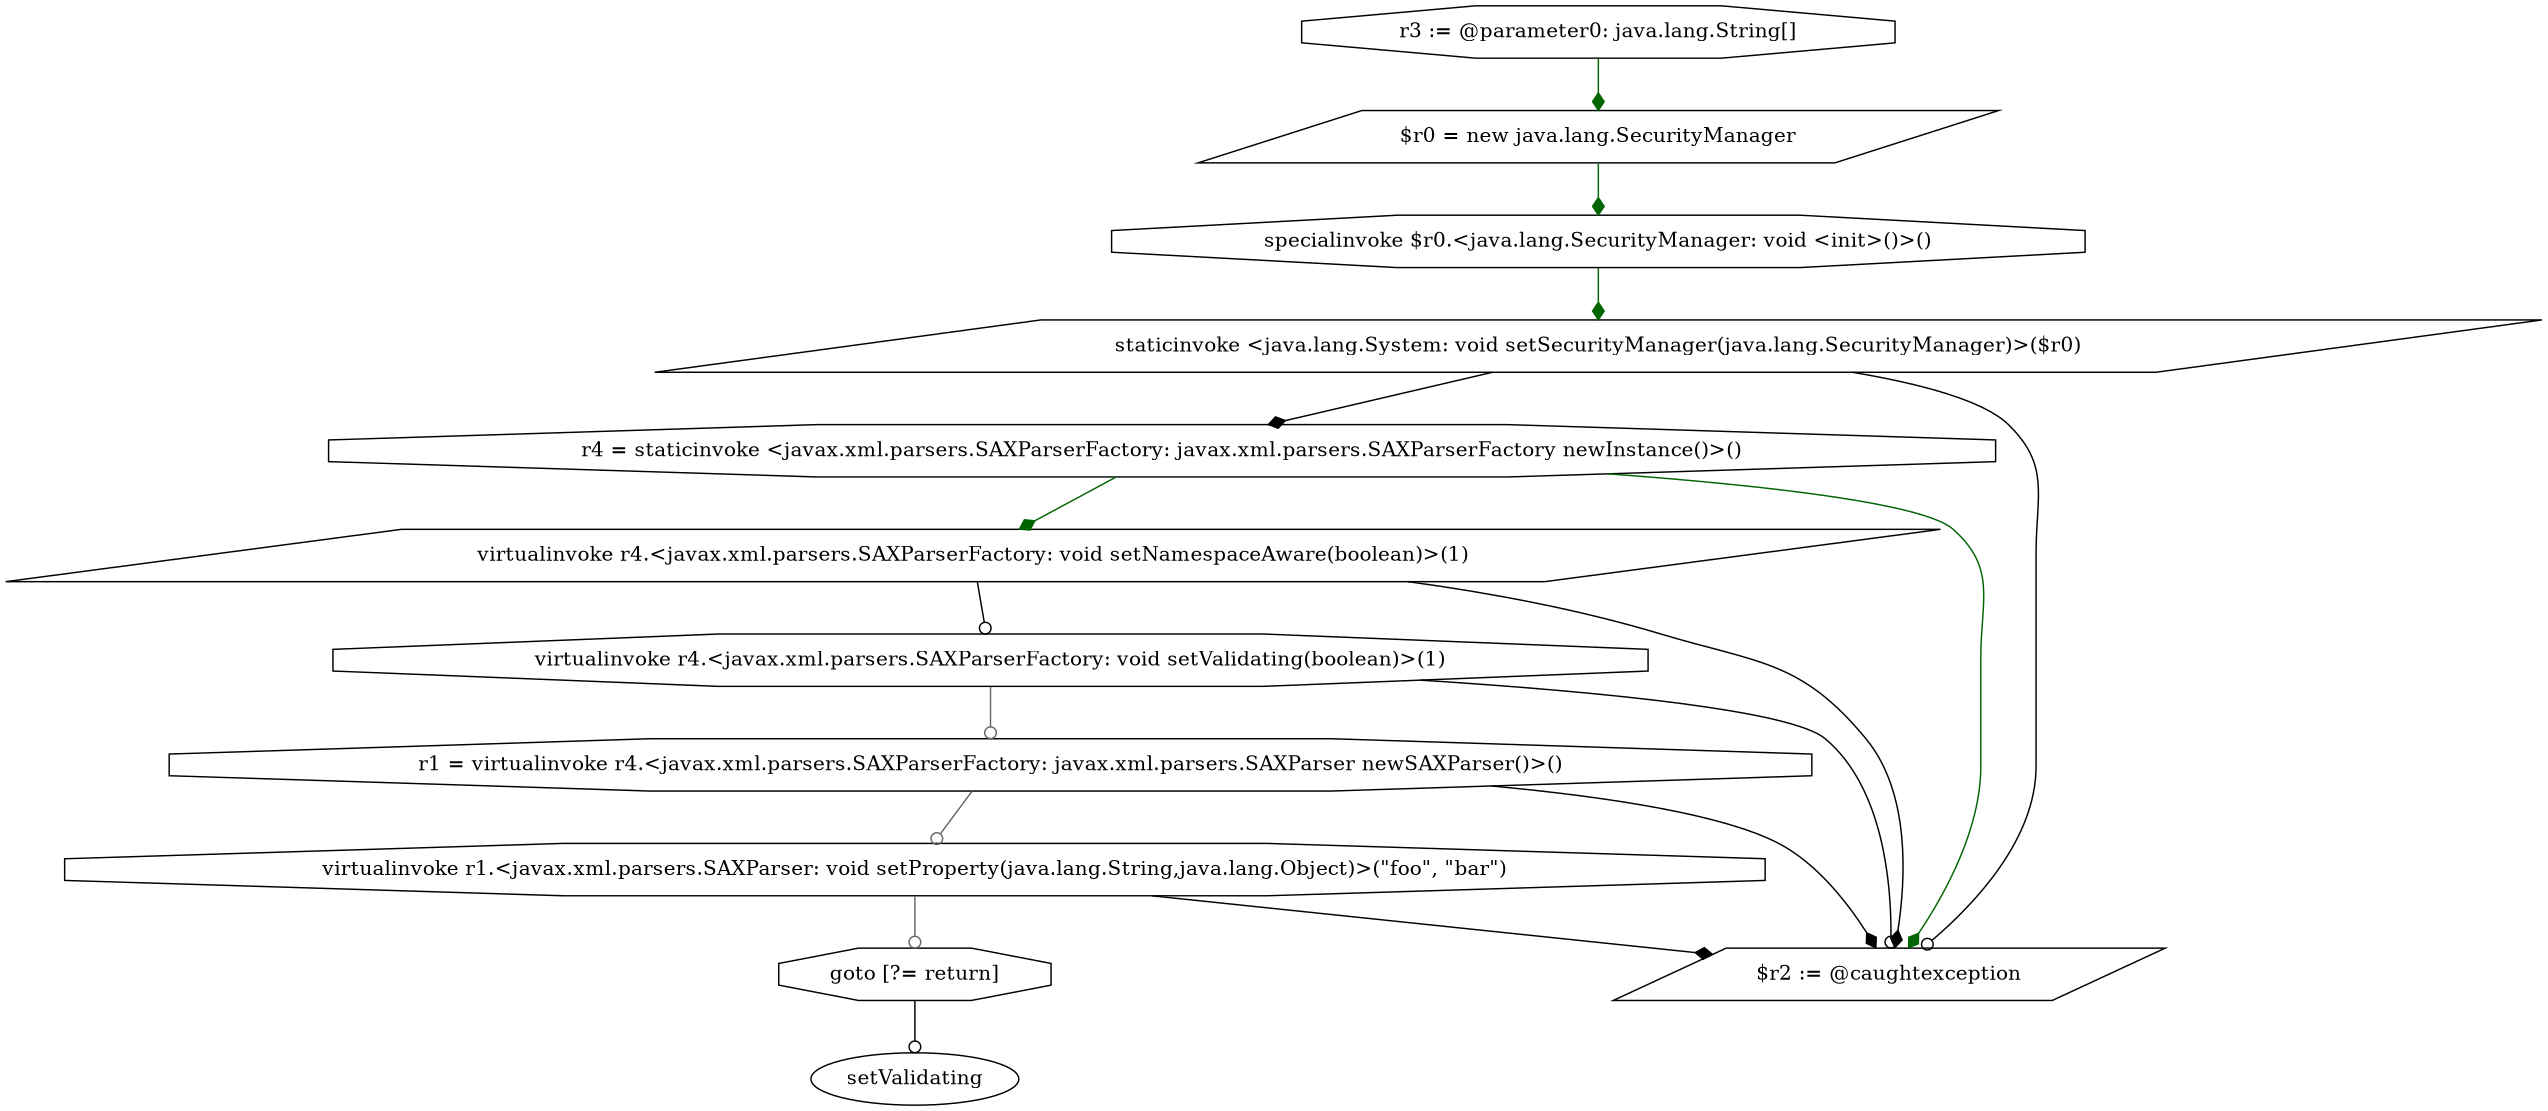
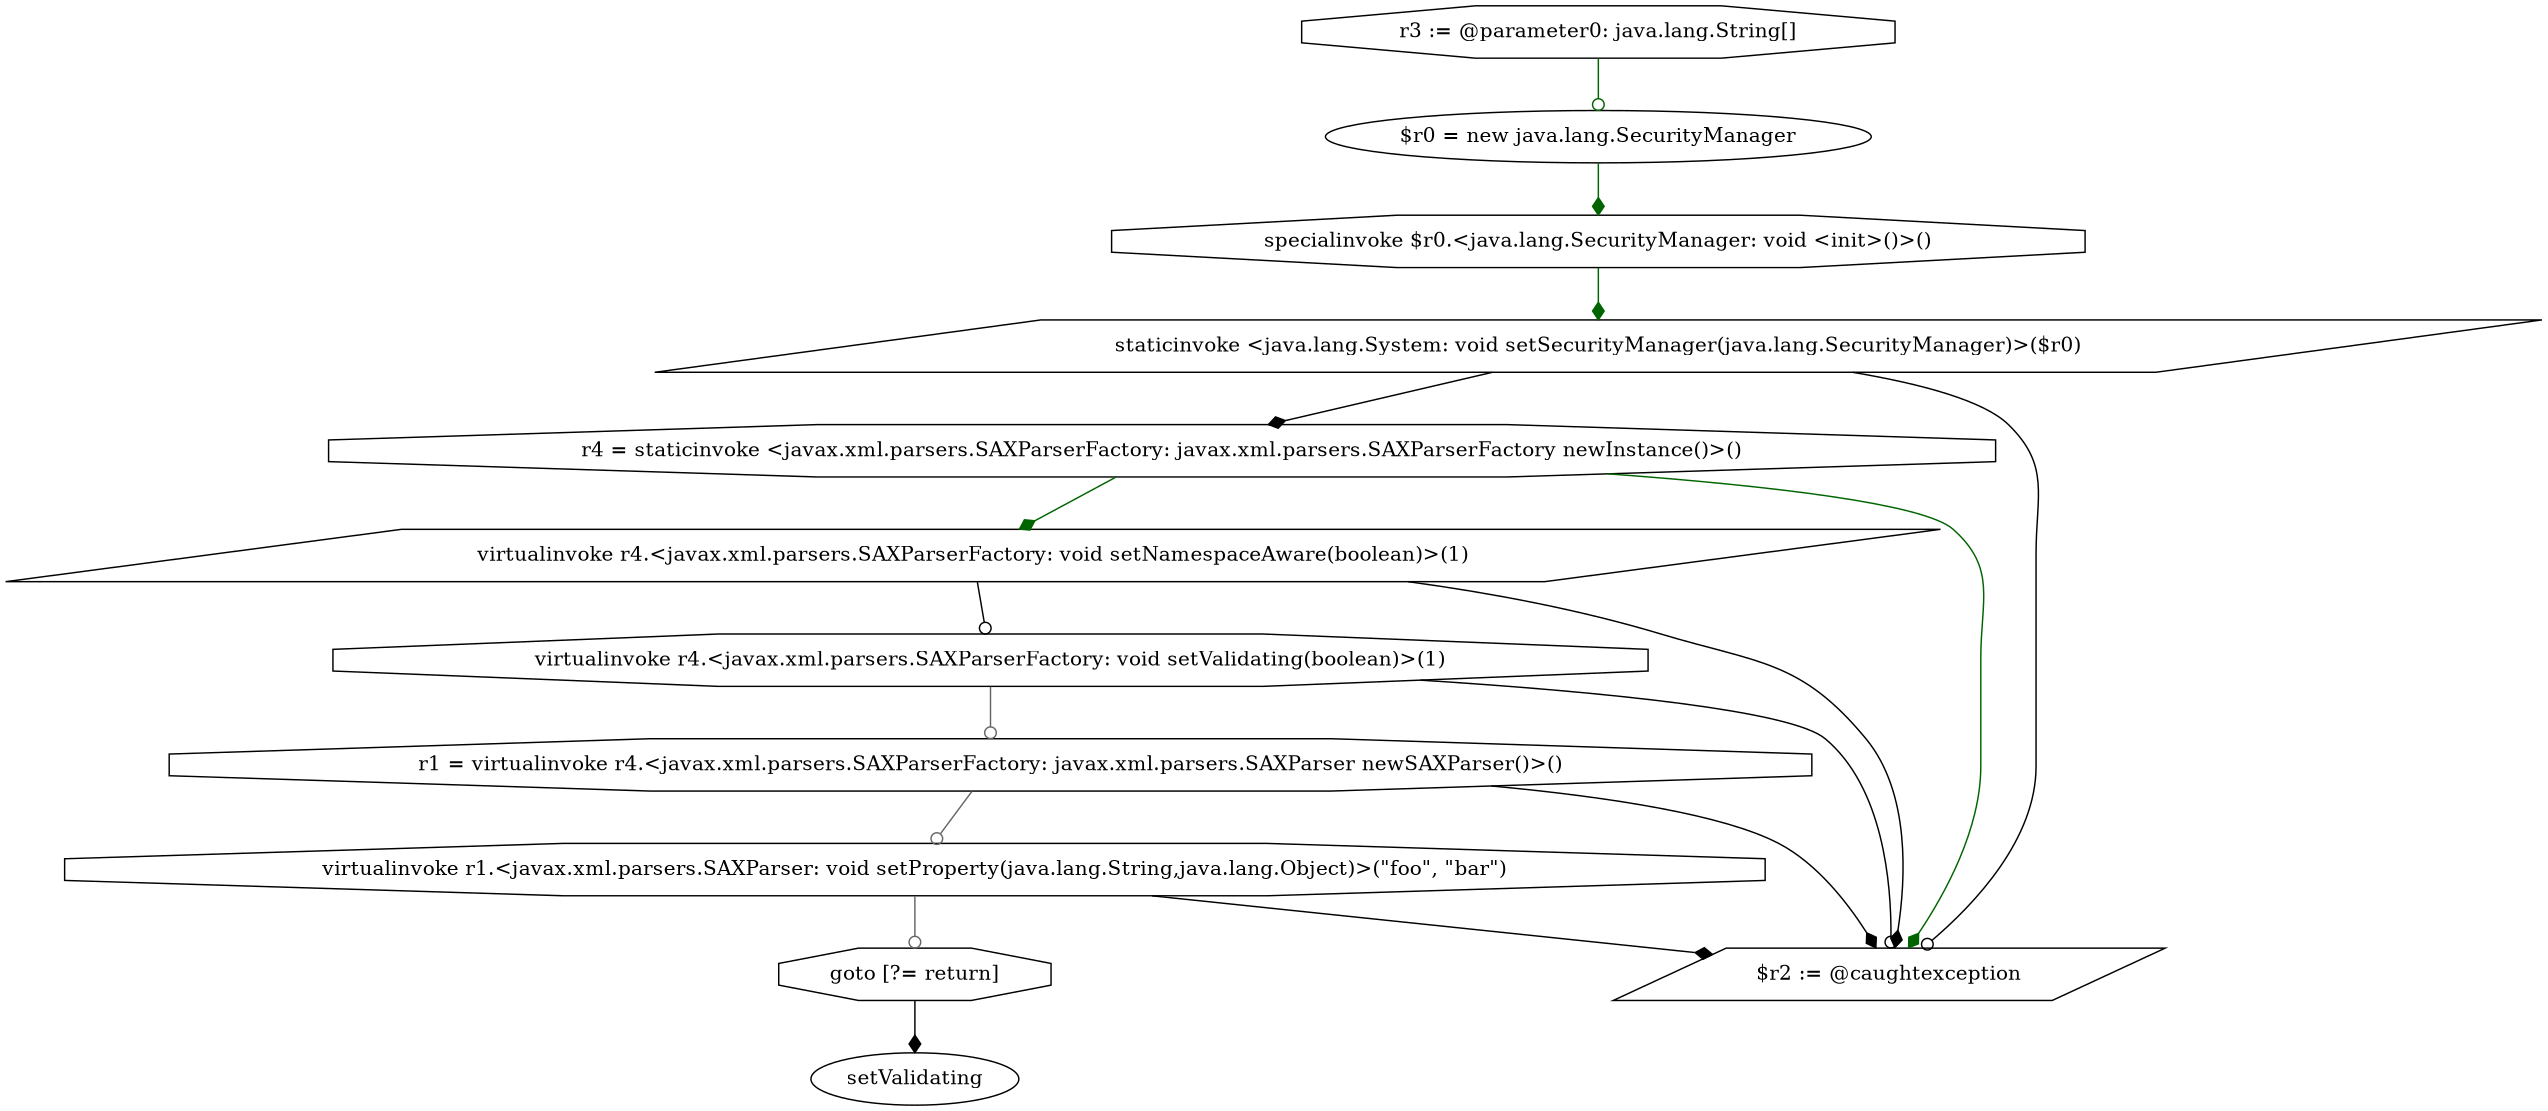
edge "r3 := @parameter0: java.lang.String[]" -> "$r0 = new java.lang.SecurityManager": arrowhead diamond -> odot
node "$r0 = new java.lang.SecurityManager": shape parallelogram -> ellipse
edge "goto [?= return]" -> "setValidating": arrowhead odot -> diamond
